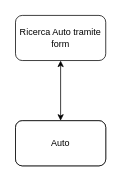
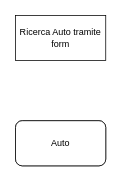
node "Ricerca Auto tramite form": shape rounded rectangle -> rectangle
edge "Ricerca Auto tramite form" -- "Auto": removed
